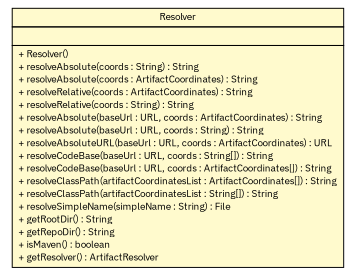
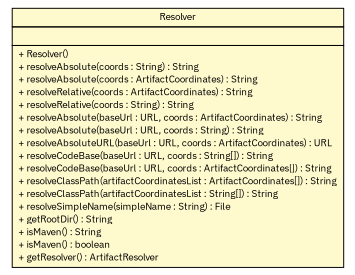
node "Resolver": text "+ getRepoDir() : String" -> "+ isMaven() : String"
